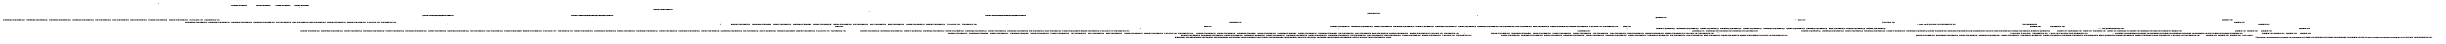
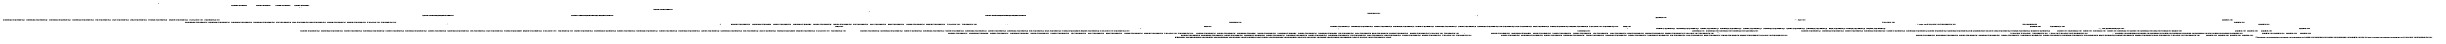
edge "s17" -> "s3": label "APPLICATION / SOCKET_CLOSED" -> "CHANGE_CIPHER_SPEC / TIMEOUT"
